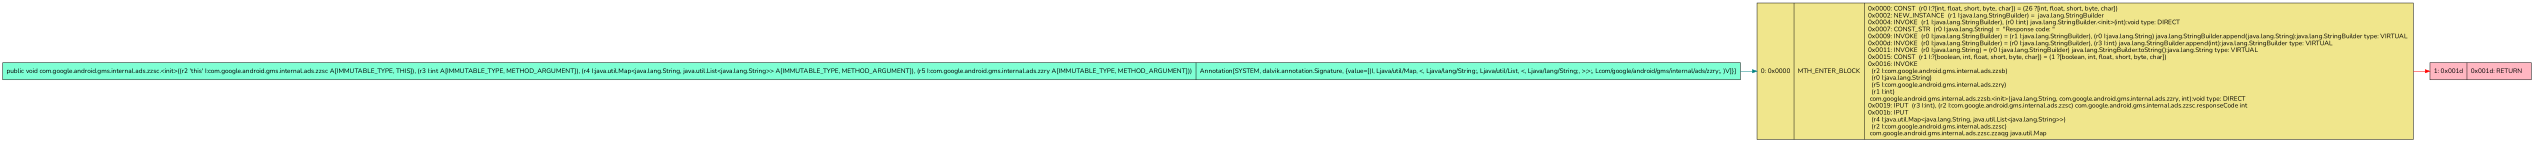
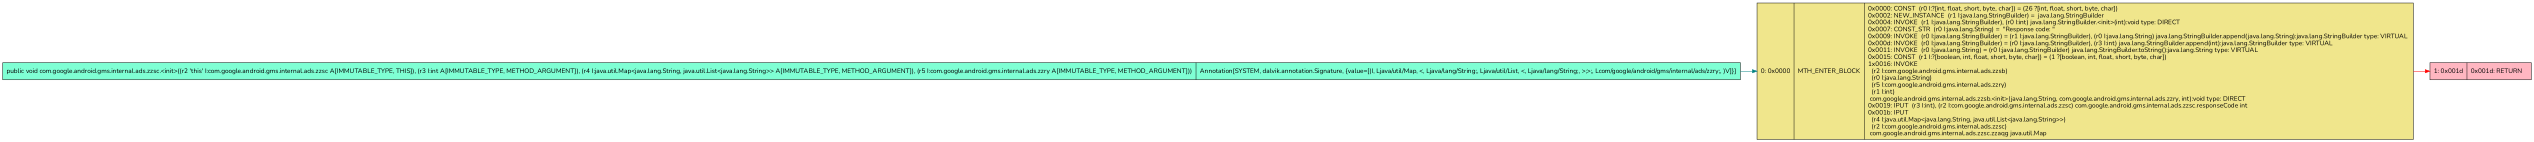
node "0: 0x0000": text "0x0016: INVOKE" -> "1x0016: INVOKE"
